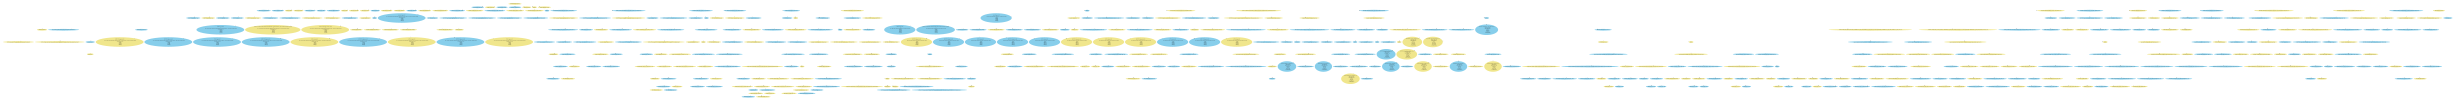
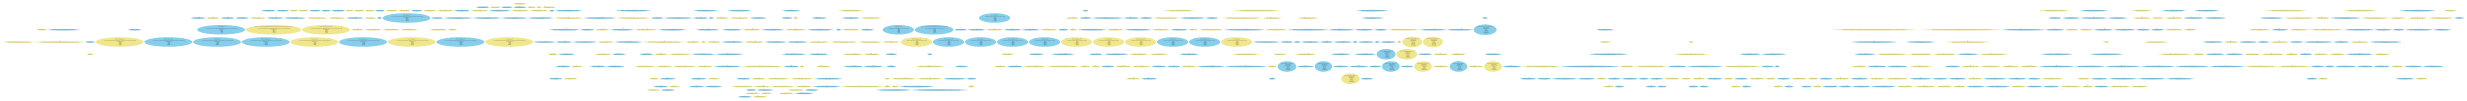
node "(<operator>.indirectFieldAccess,hapda->conf->wpa)": fillcolor khaki -> skyblue
node "(IDENTIFIER,hapda,hostapd_set_sta_flags(hapda, sta))": removed
